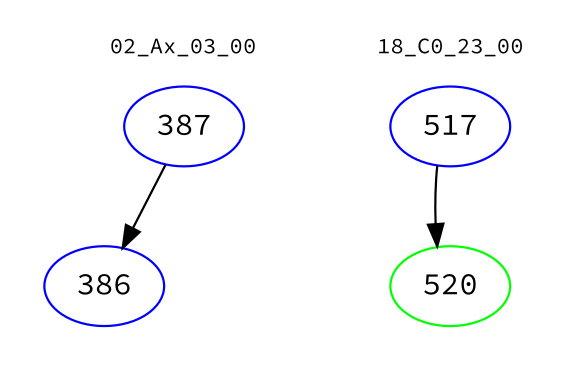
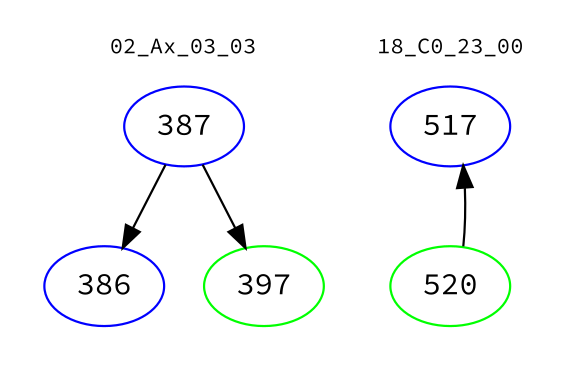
cluster "02_Ax_03_00": label "02_Ax_03_00" -> "02_Ax_03_03"
edge "517" -> "520": reversed
node "397": added
